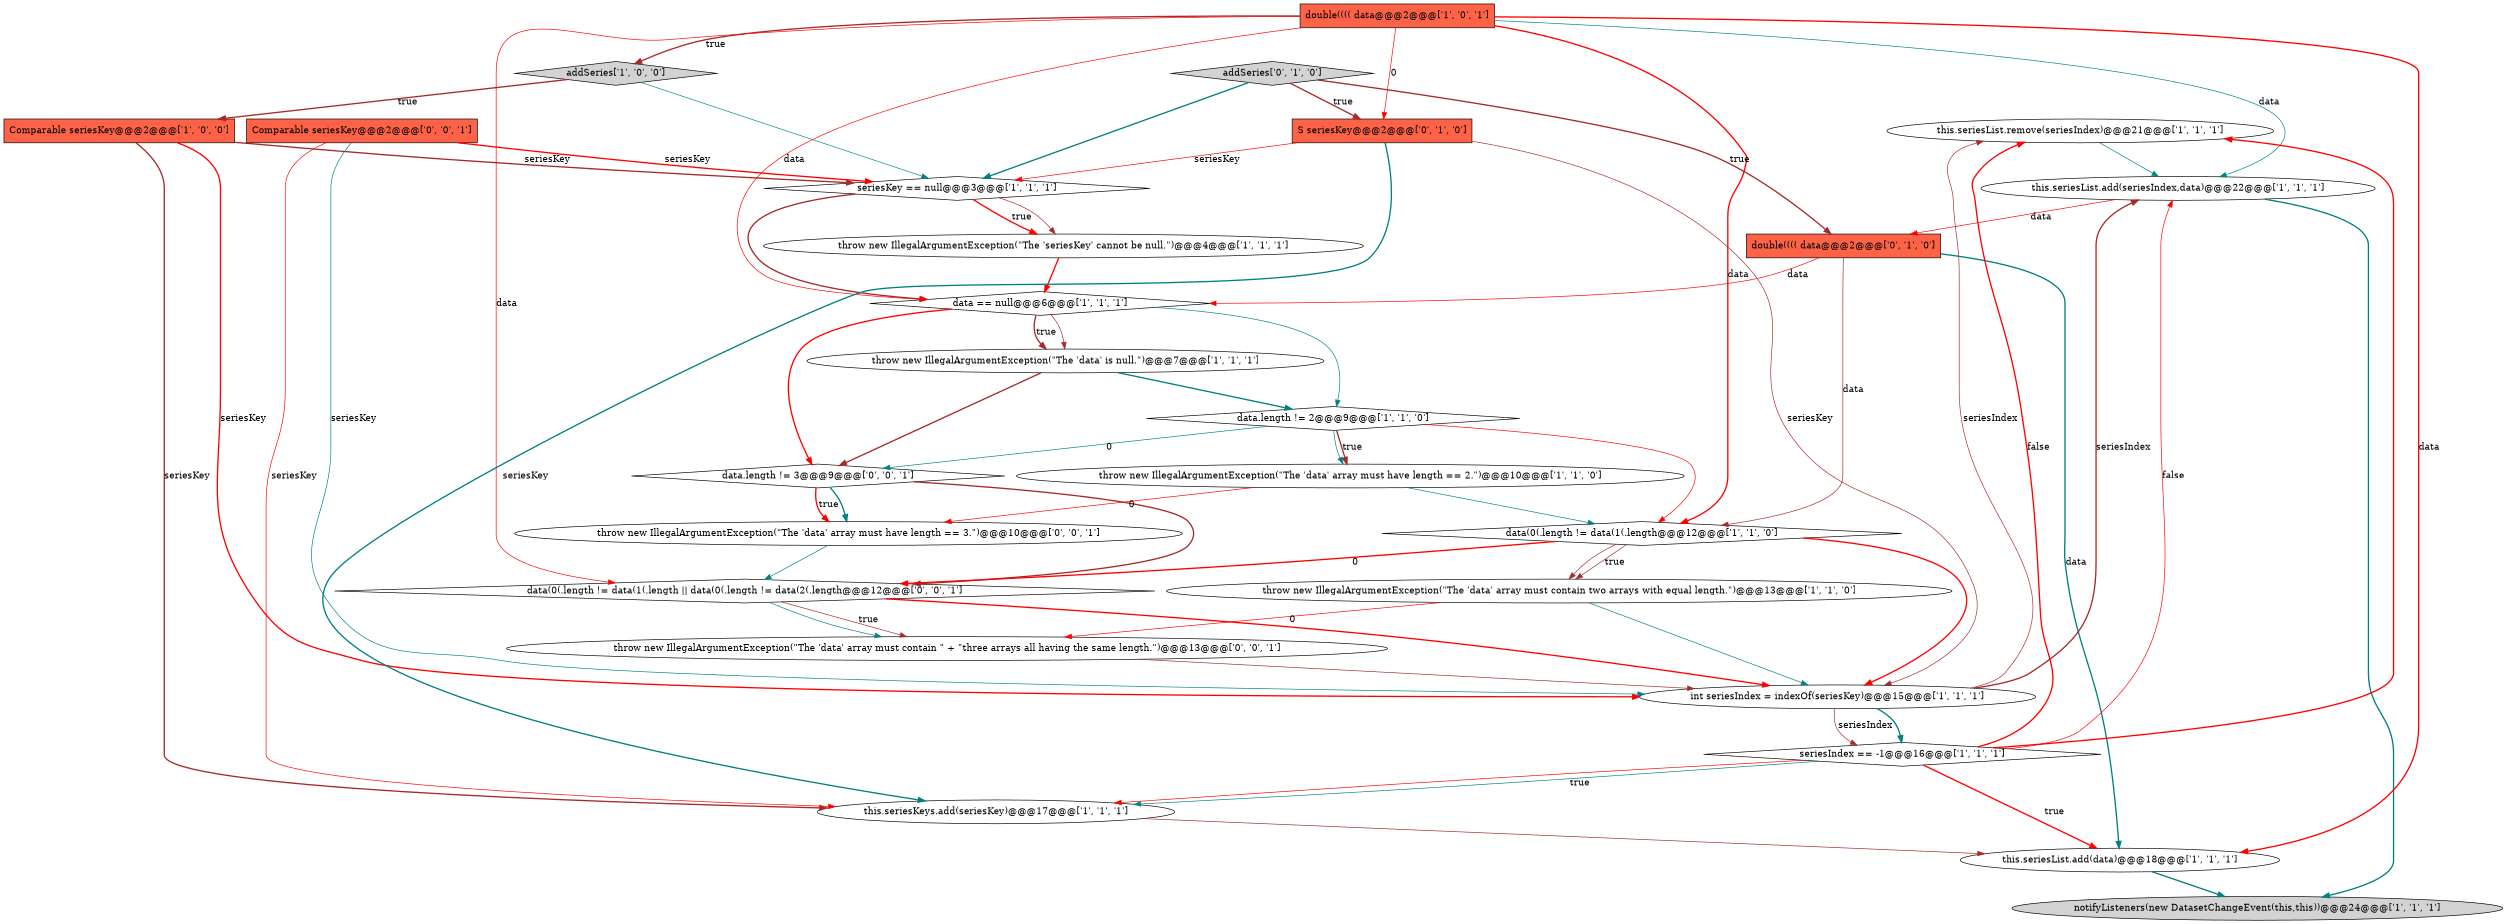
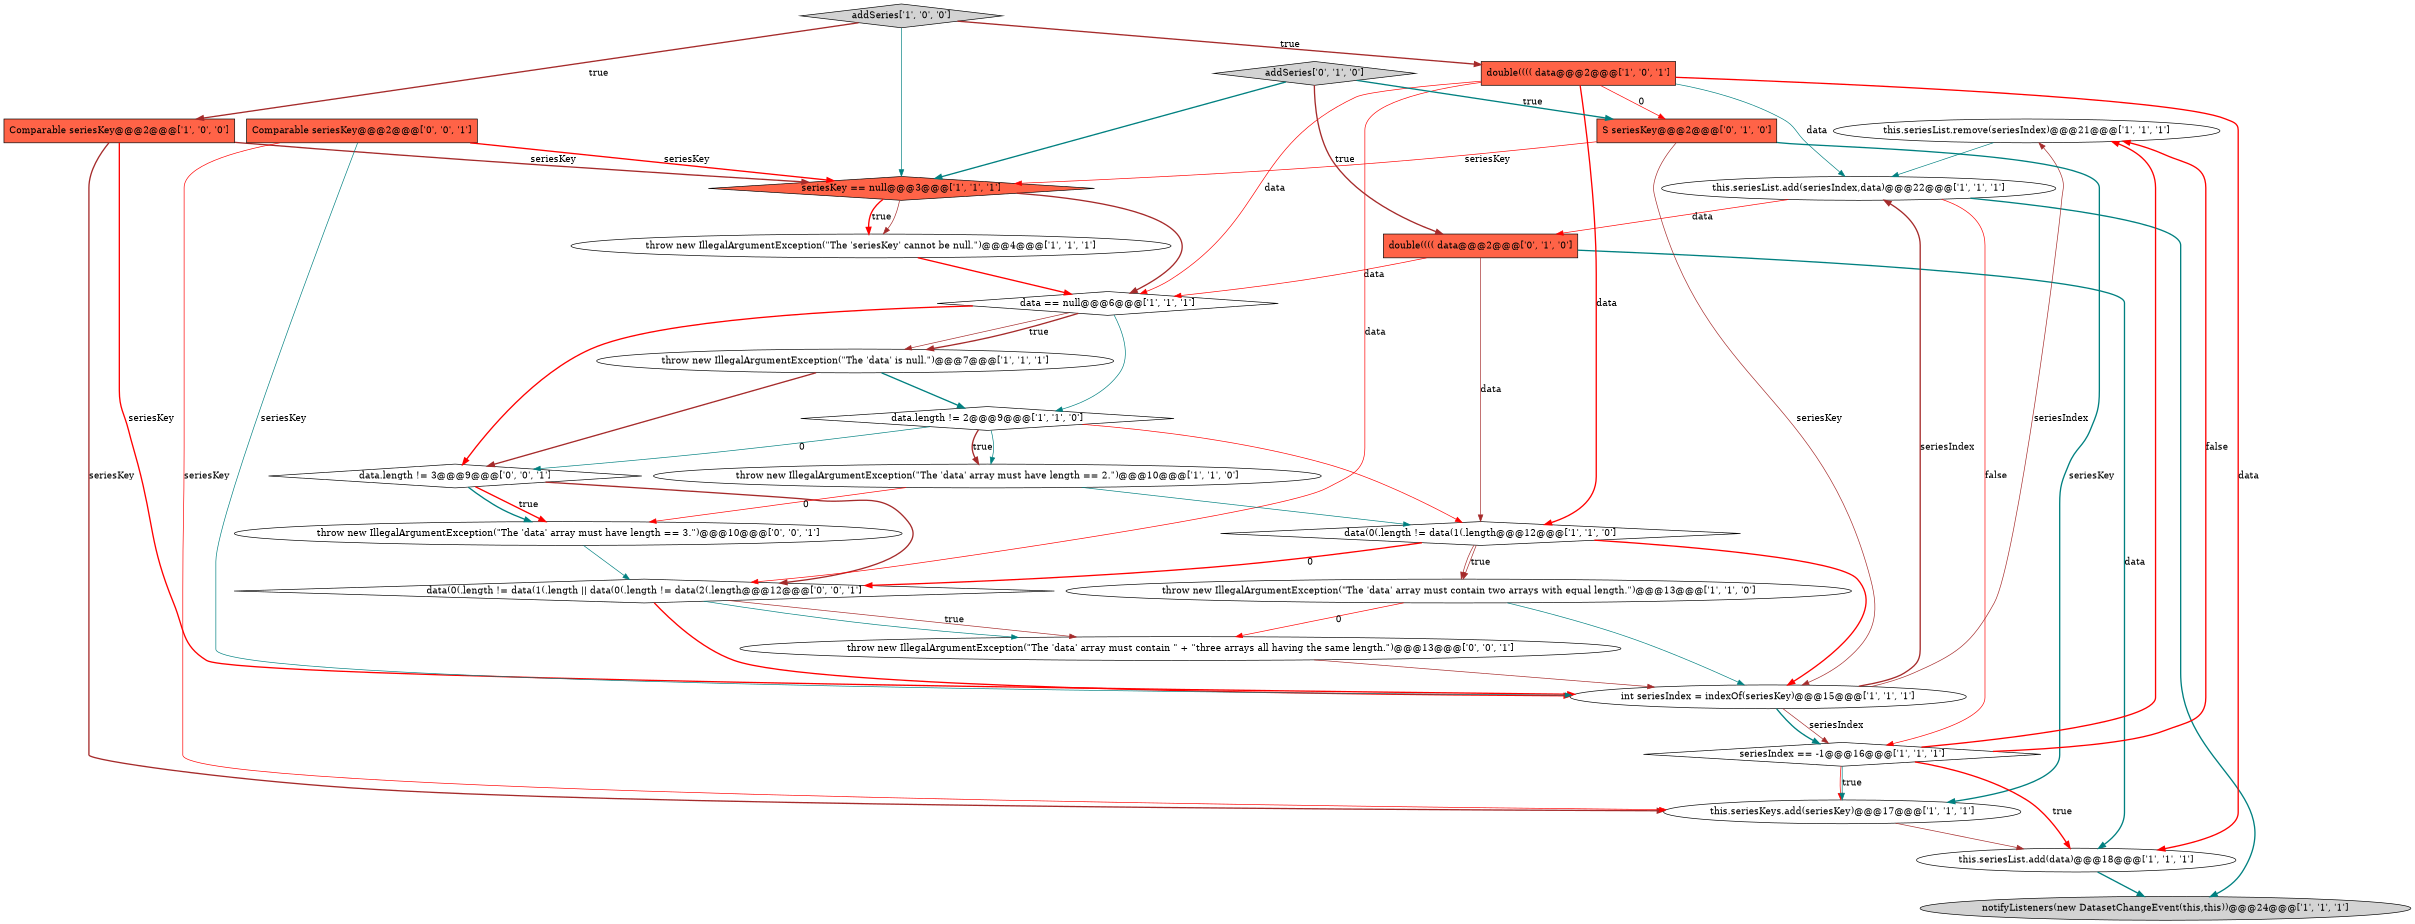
edge "double(((( data@@@2@@@['1', '0', '1']" -> "addSeries['1', '0', '0']": reversed
edge "addSeries['0', '1', '0']" -> "S seriesKey@@@2@@@['0', '1', '0']": color brown -> teal
node "seriesKey == null@@@3@@@['1', '1', '1']": fillcolor white -> tomato
edge "seriesIndex == -1@@@16@@@['1', '1', '1']" -> "this.seriesList.add(seriesIndex,data)@@@22@@@['1', '1', '1']": reversed
